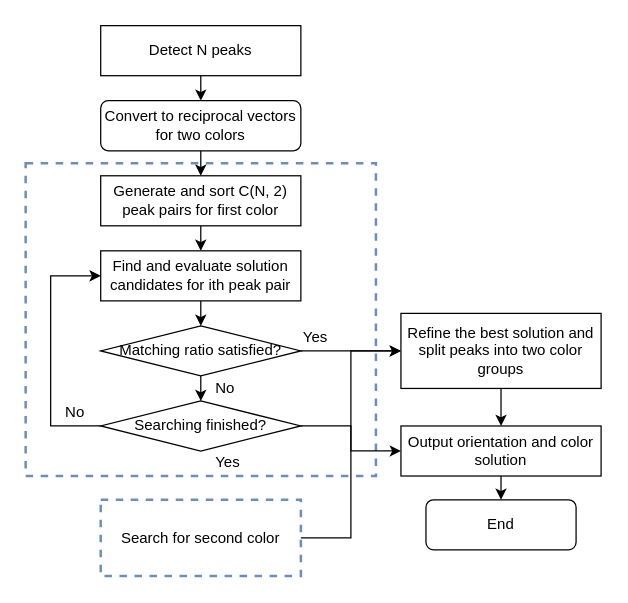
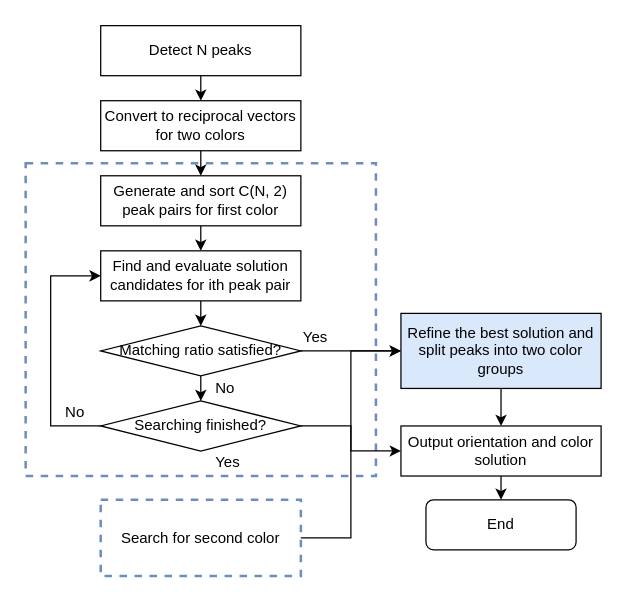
node "Convert to reciprocal vectors for two colors": shape rounded rectangle -> rectangle
node "Refine the best solution and split peaks into two color groups": fillcolor #ffffff -> #dae8fc
